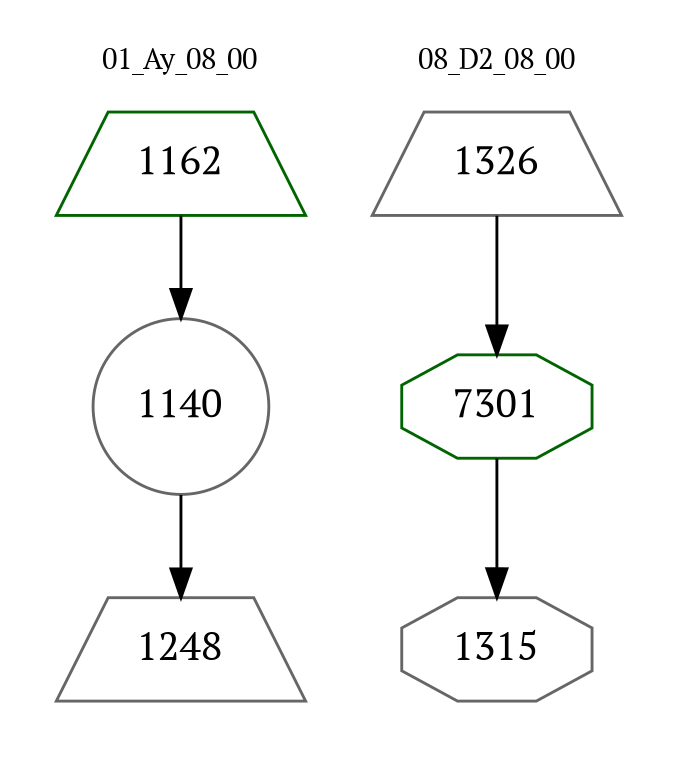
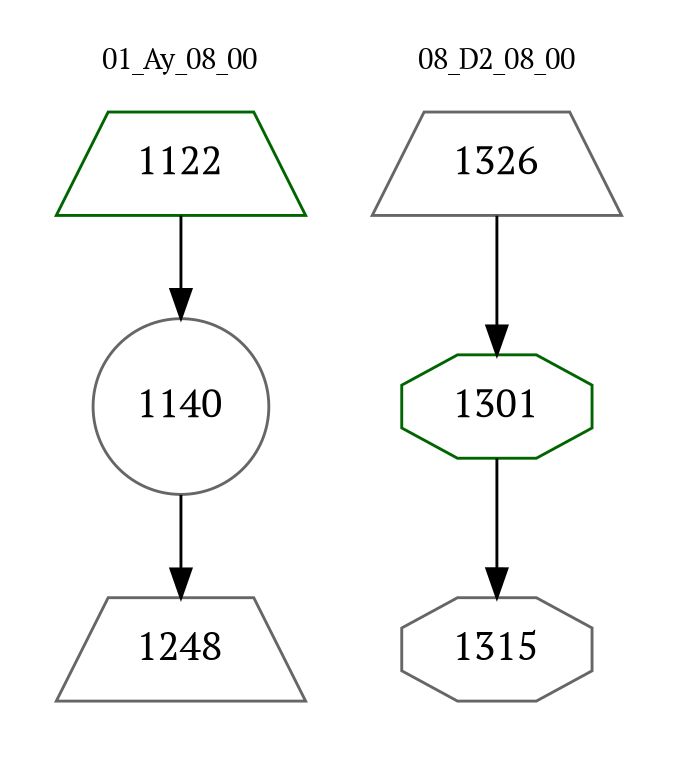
node "1162": label "1162" -> "1122"
node "7301": label "7301" -> "1301"
